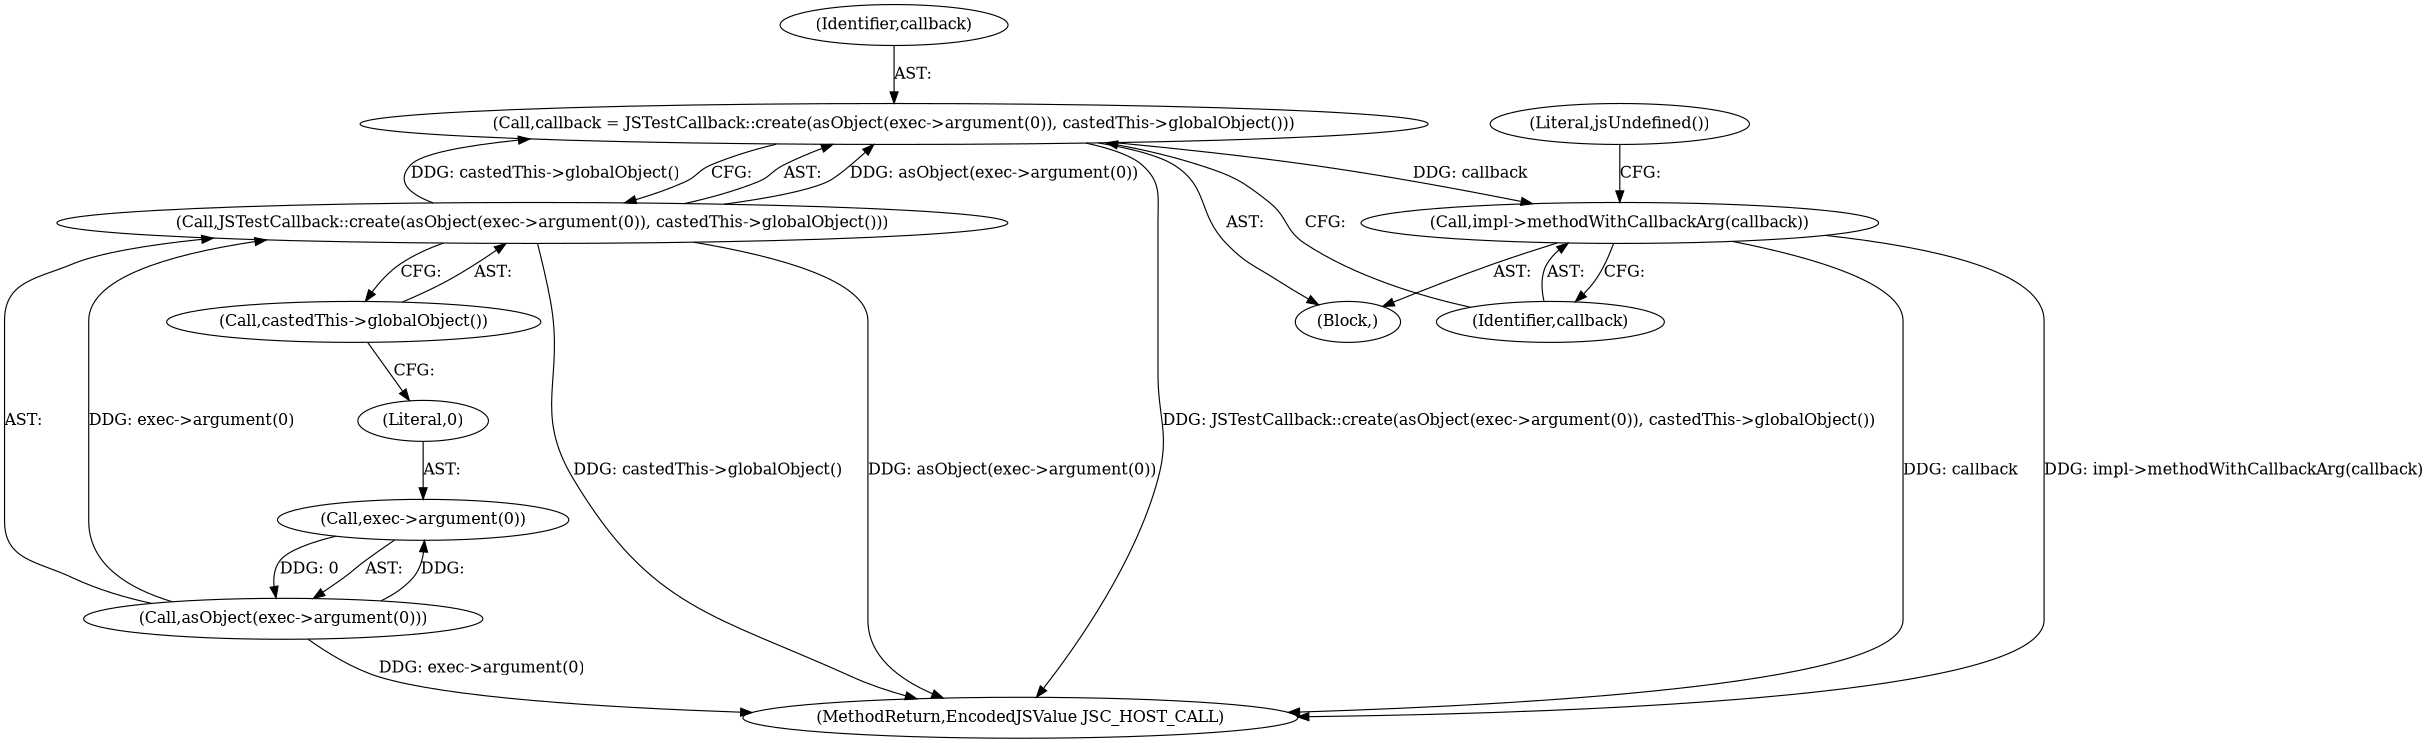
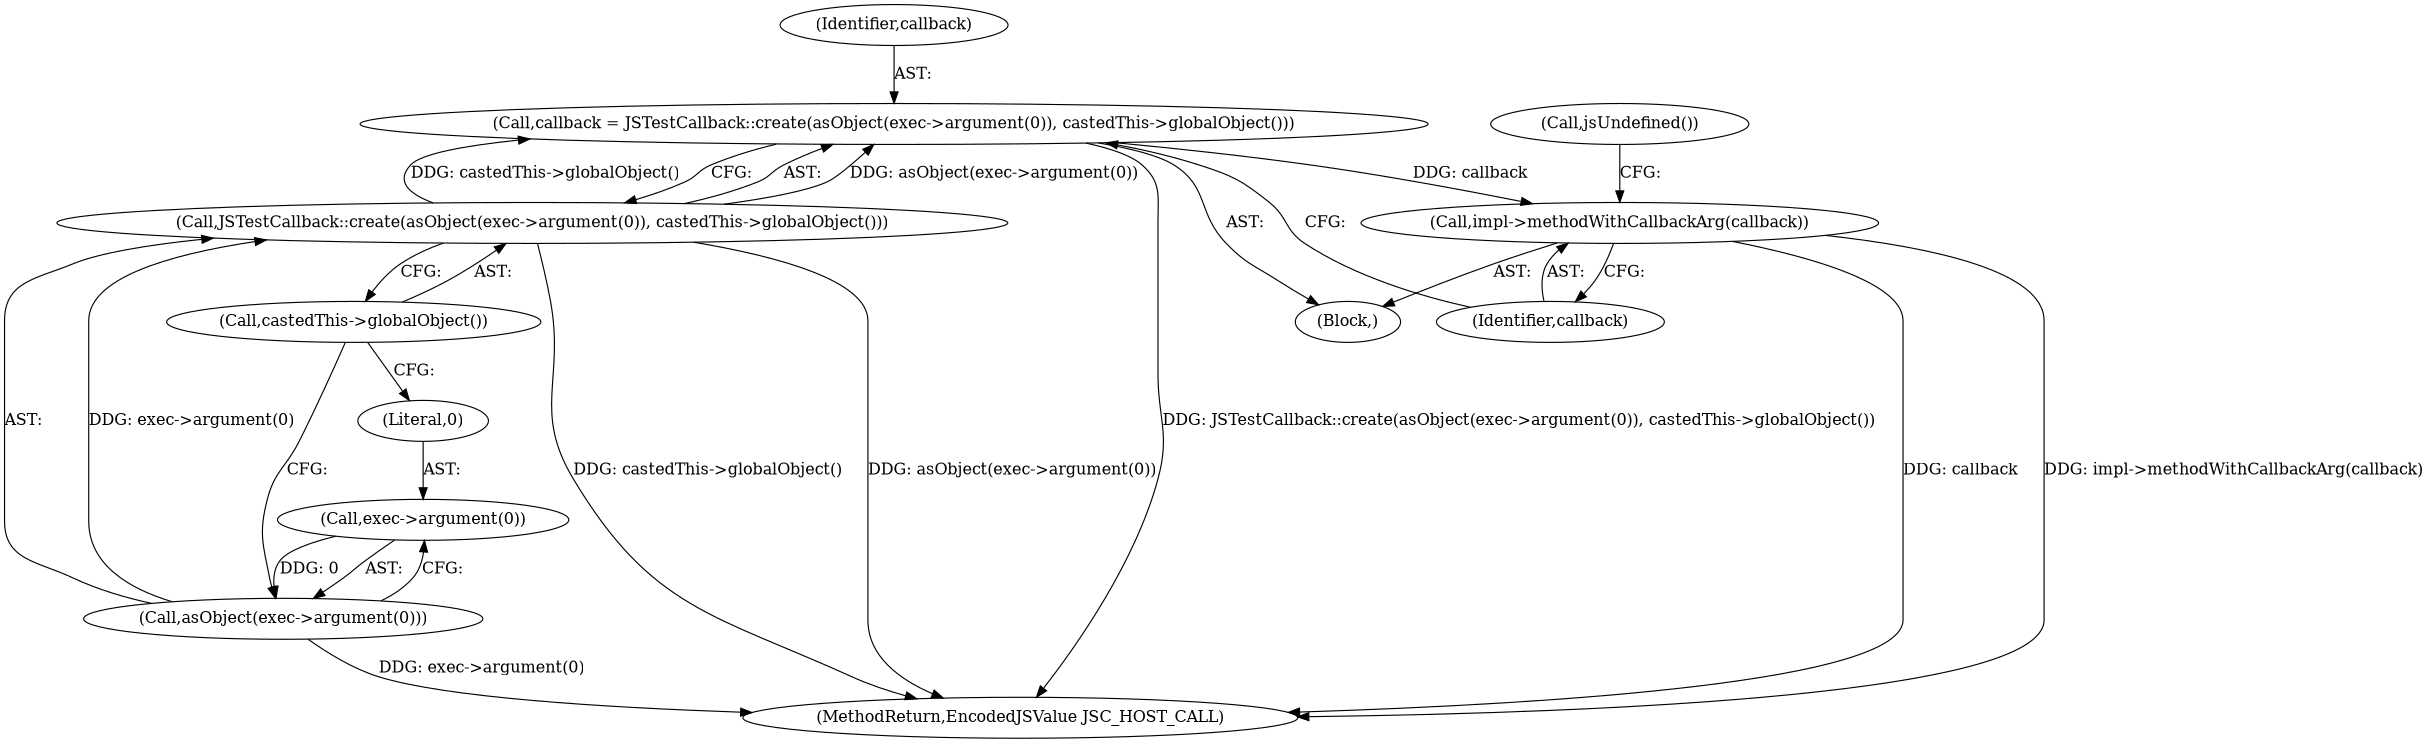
node "(Literal,jsUndefined())": label "(Literal,jsUndefined())" -> "(Call,jsUndefined())"
edge "(Call,castedThis->globalObject())" -> "(Call,asObject(exec->argument(0)))": added, label "CFG:"
edge "(Call,asObject(exec->argument(0)))" -> "(Call,exec->argument(0))": label "DDG: " -> "CFG: "
